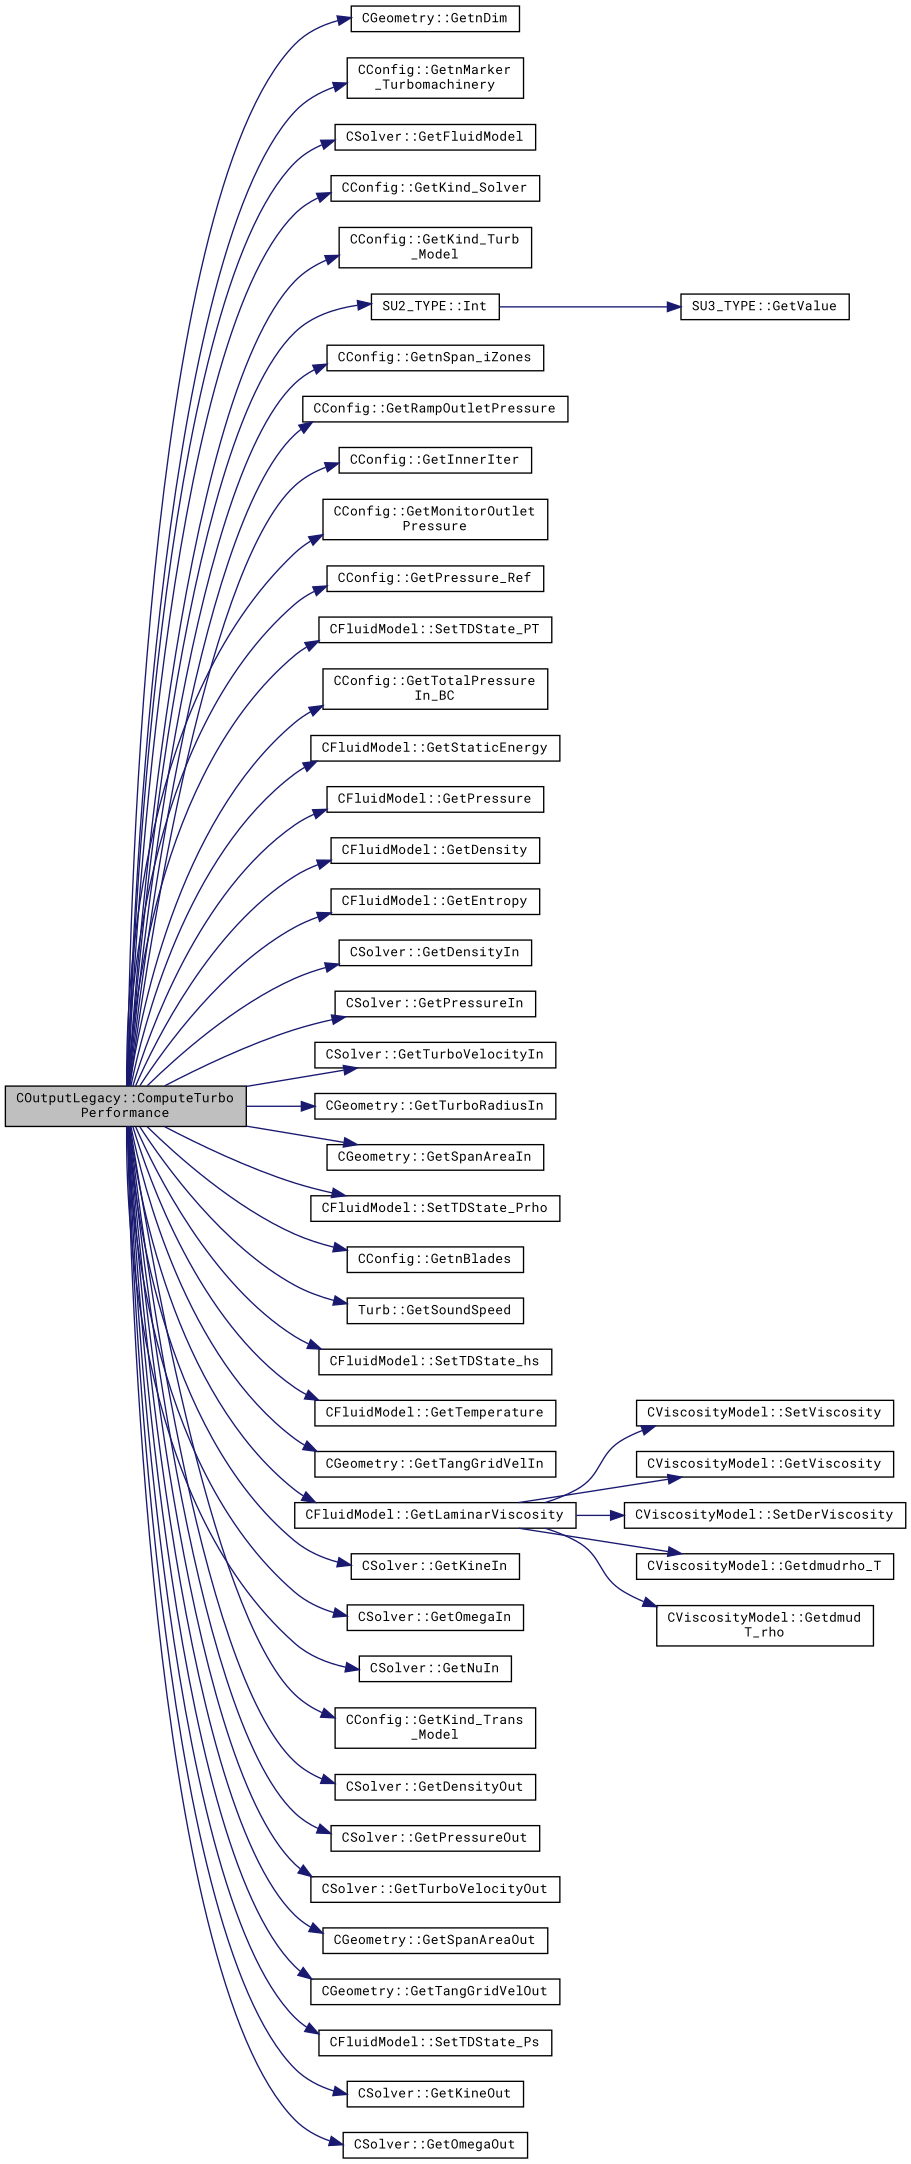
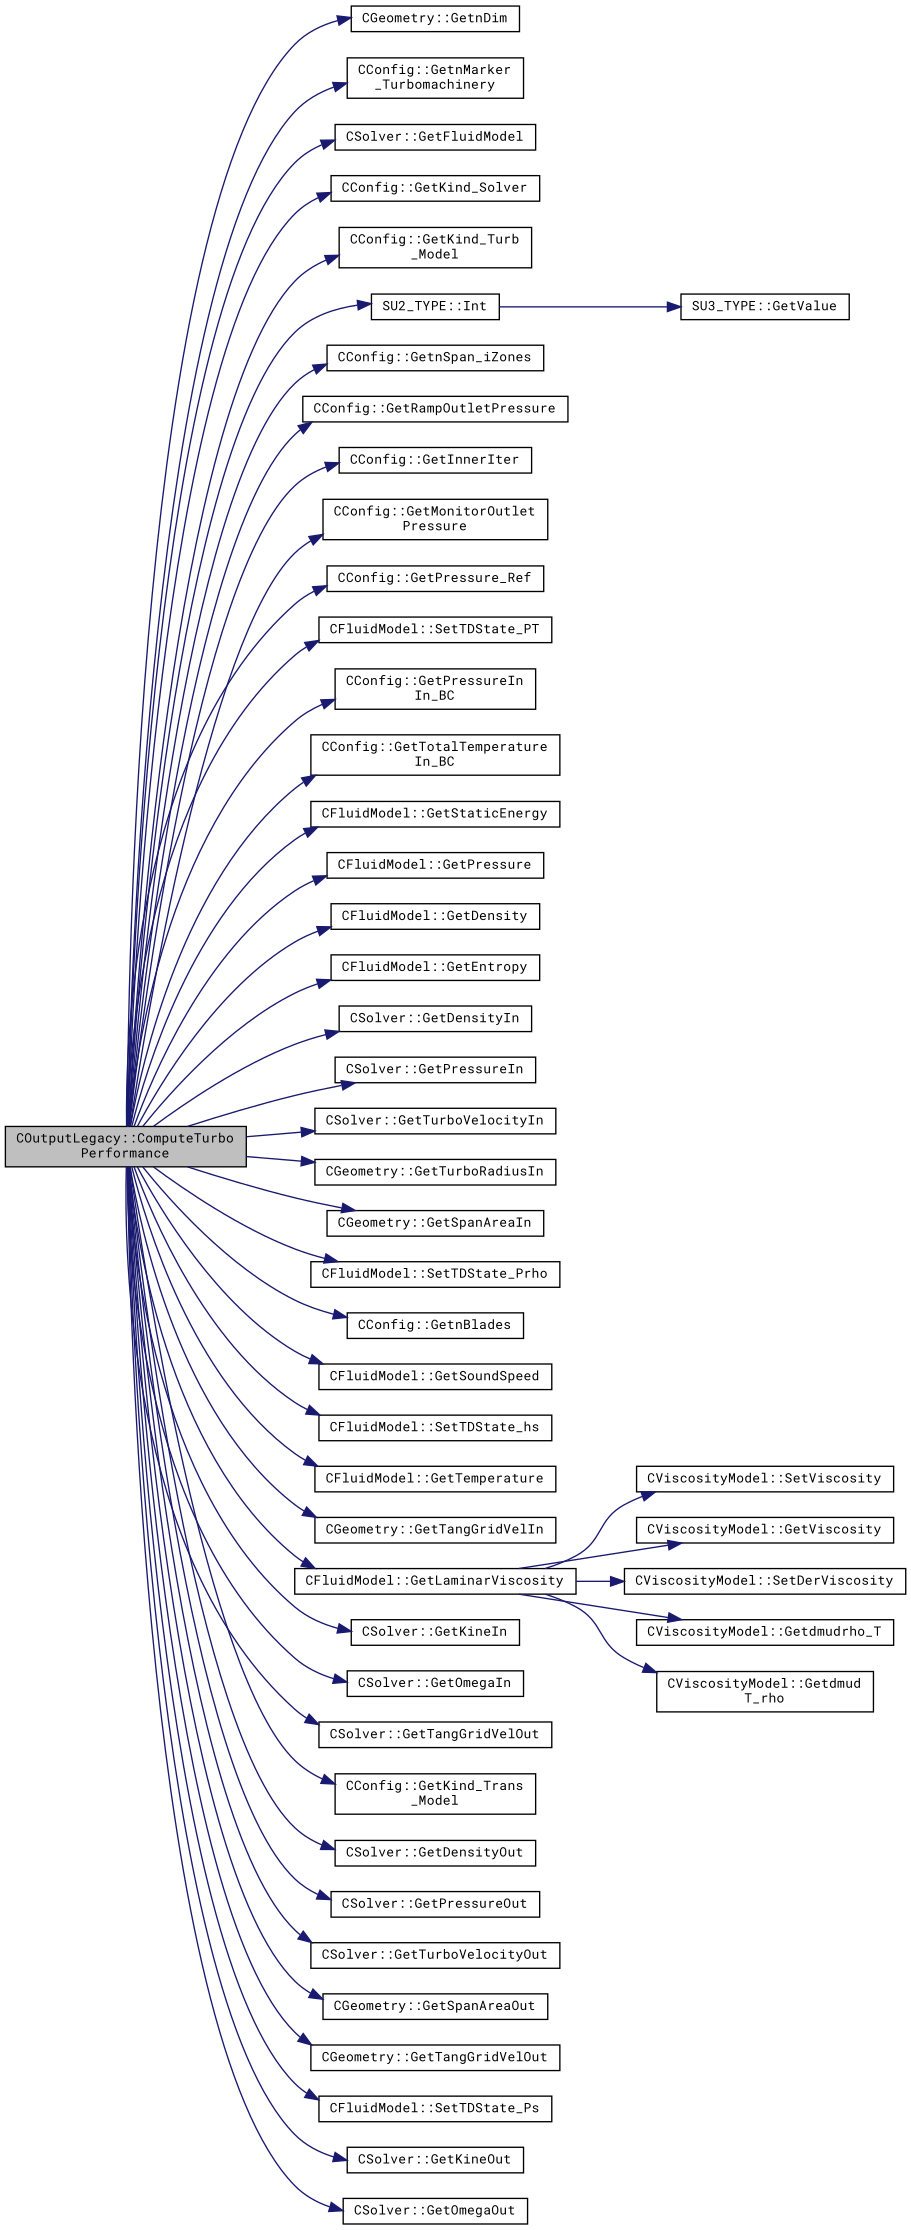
node "CConfig::GetTotalPressure In_BC": label "CConfig::GetTotalPressure In_BC" -> "CConfig::GetPressureIn In_BC"
node "CConfig::GetTotalTemperature In_BC": added
node "Turb::GetSoundSpeed": label "Turb::GetSoundSpeed" -> "CFluidModel::GetSoundSpeed"
node "CSolver::GetNuIn": label "CSolver::GetNuIn" -> "CSolver::GetTangGridVelOut"
